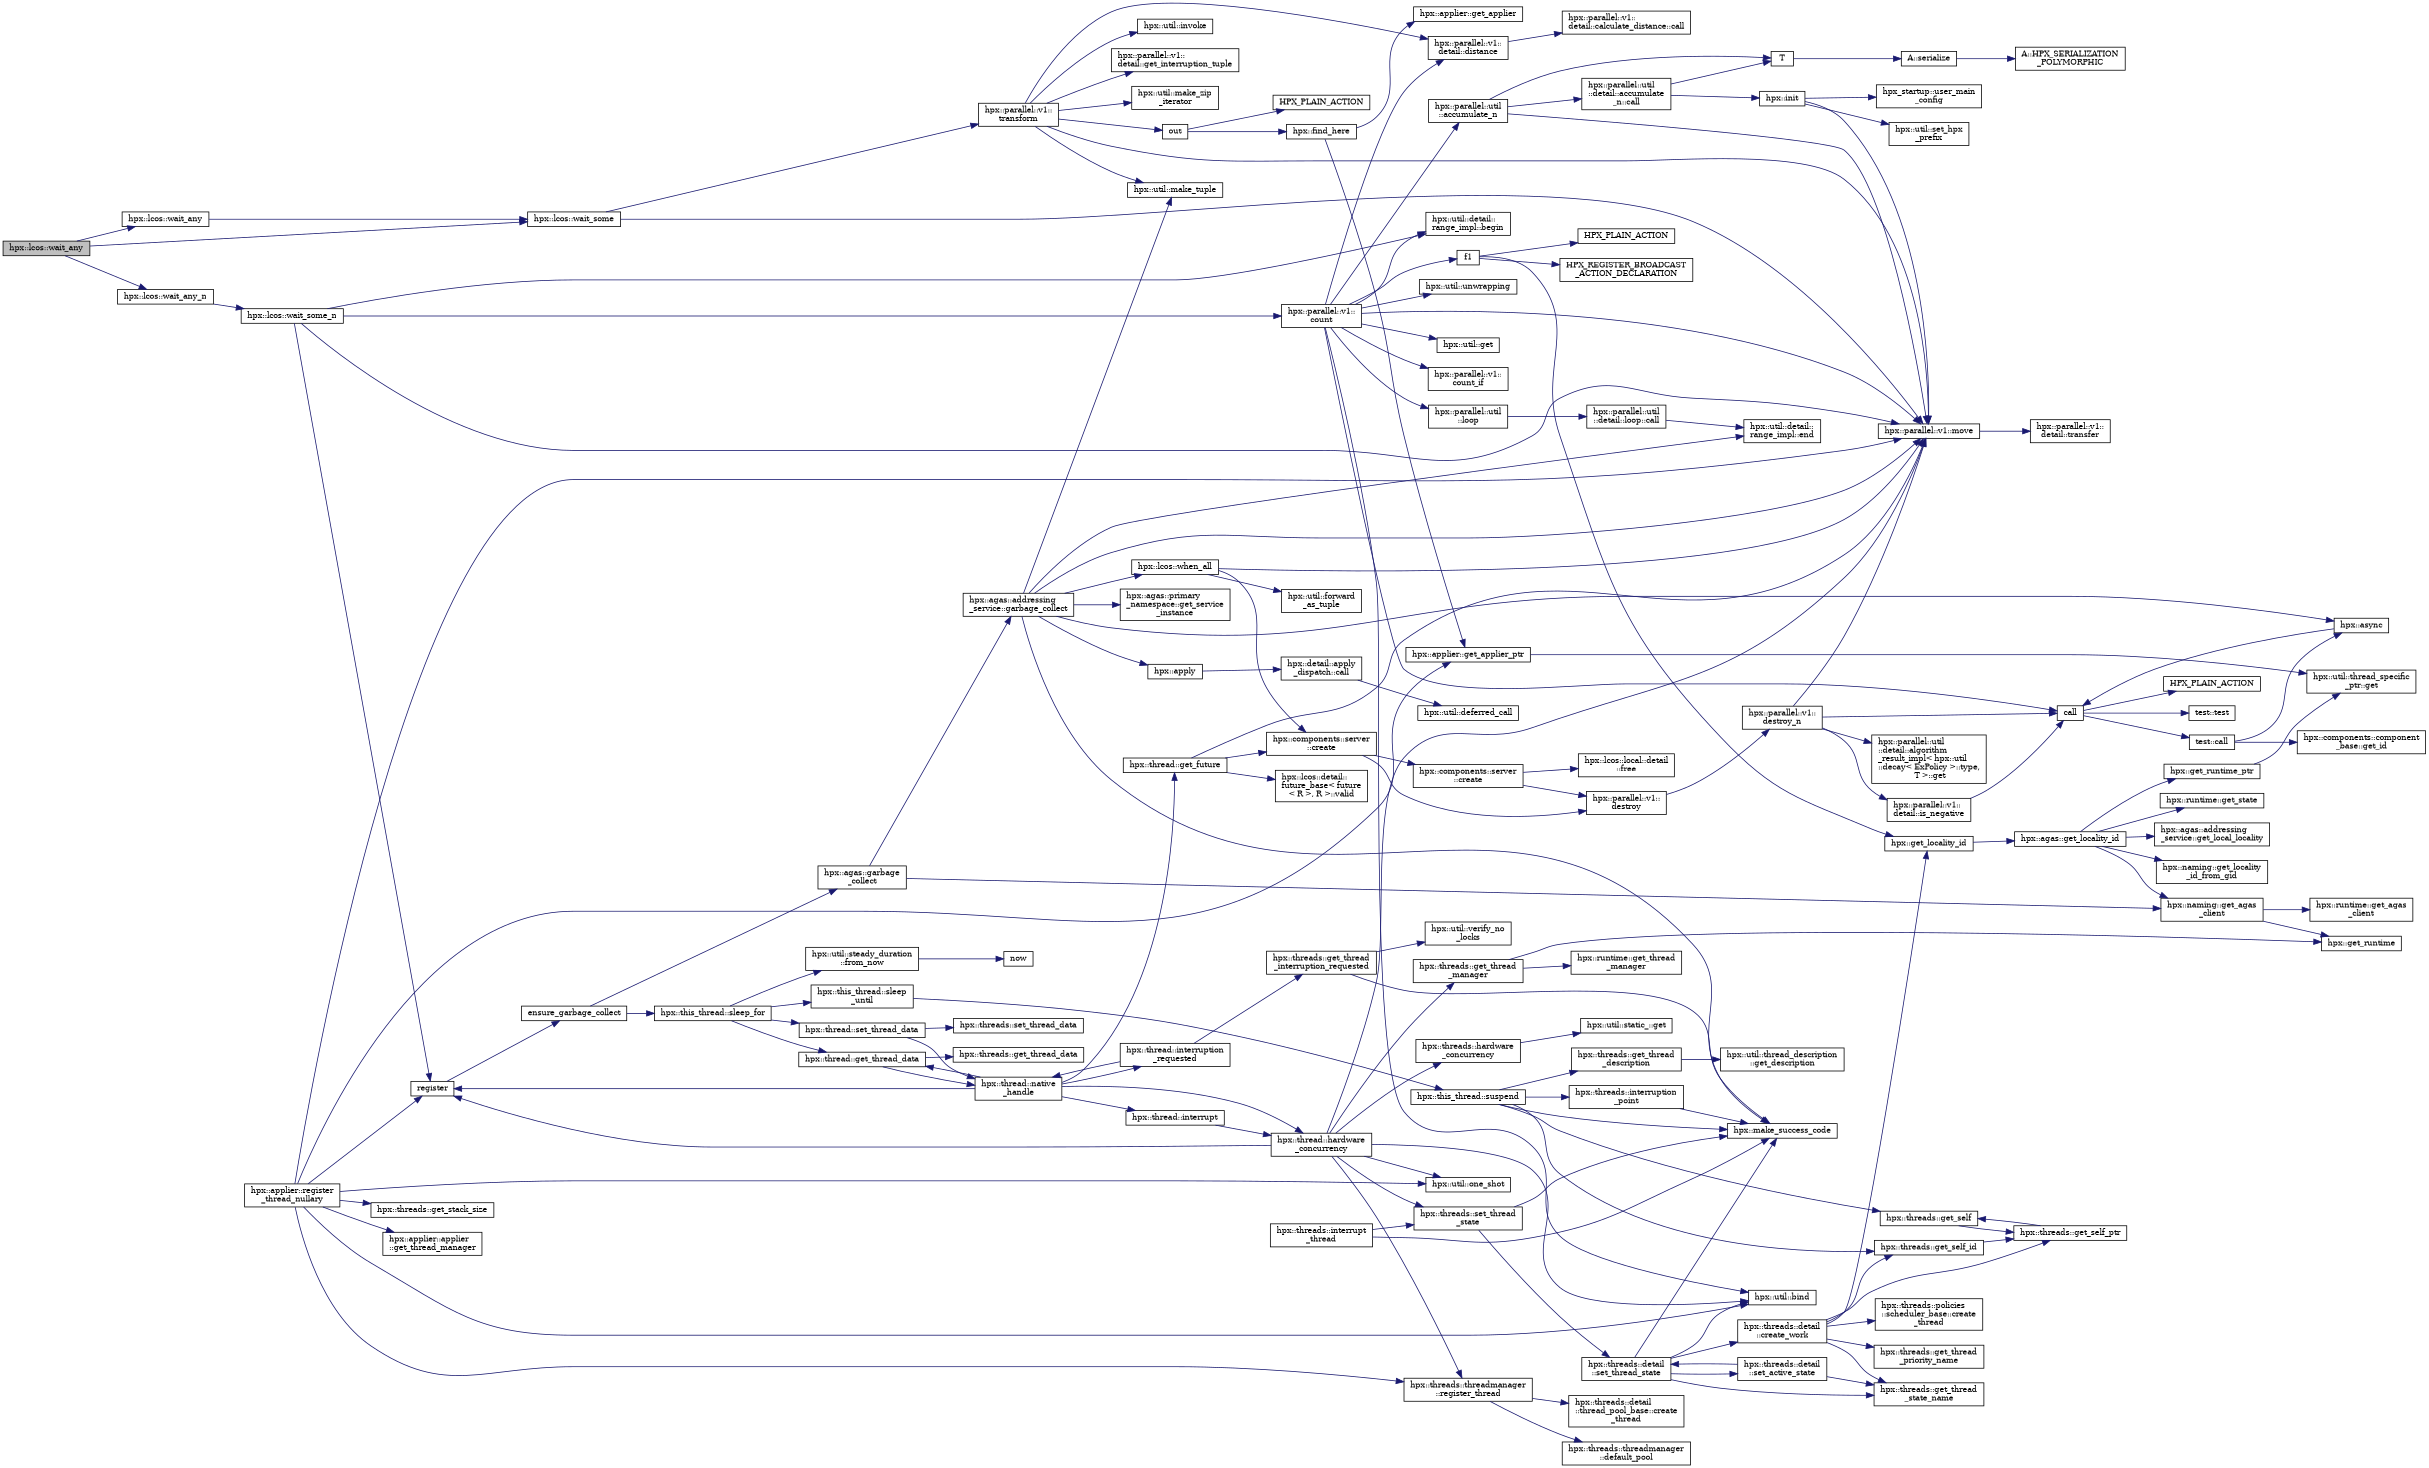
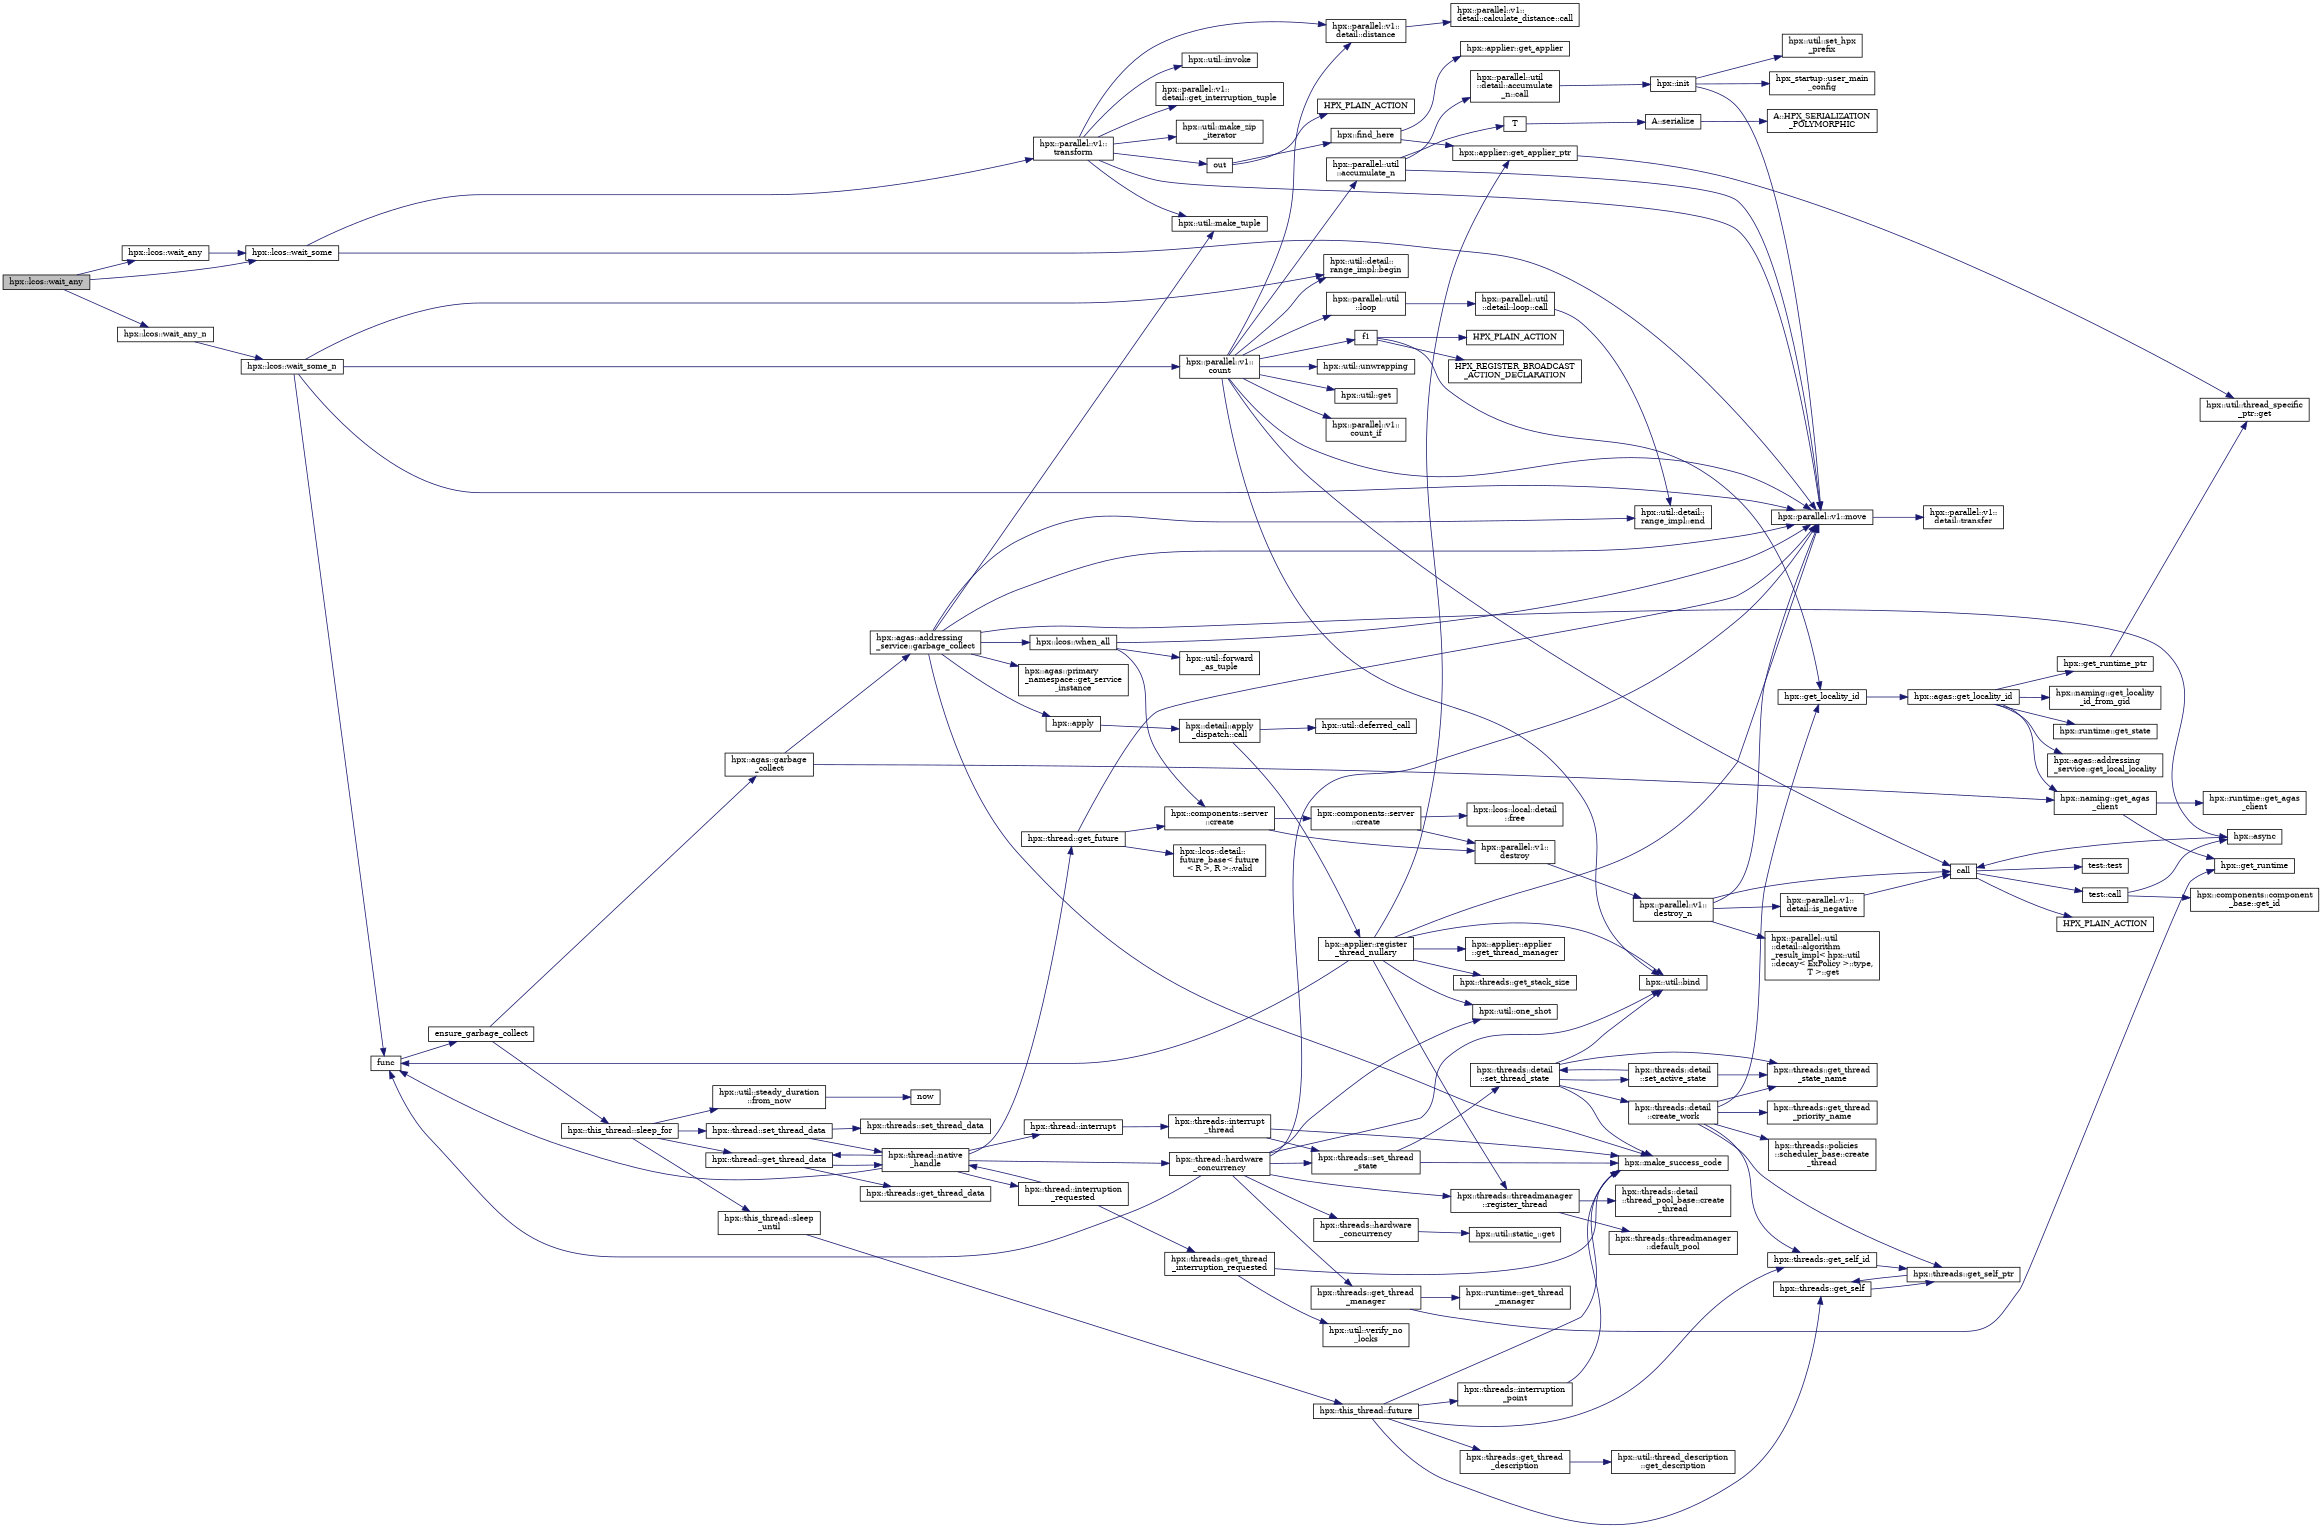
edge "hpx::parallel::util ::detail::accumulate _n::call" -> "T": removed
edge "hpx::detail::apply _dispatch::call" -> "hpx::applier::register _thread_nullary": added
node "register": label "register" -> "func"
node "hpx::this_thread::suspend": label "hpx::this_thread::suspend" -> "hpx::this_thread::future"
edge "hpx::thread::interrupt" -> "hpx::thread::hardware _concurrency": now "hpx::thread::interrupt" -> "hpx::threads::interrupt _thread"
